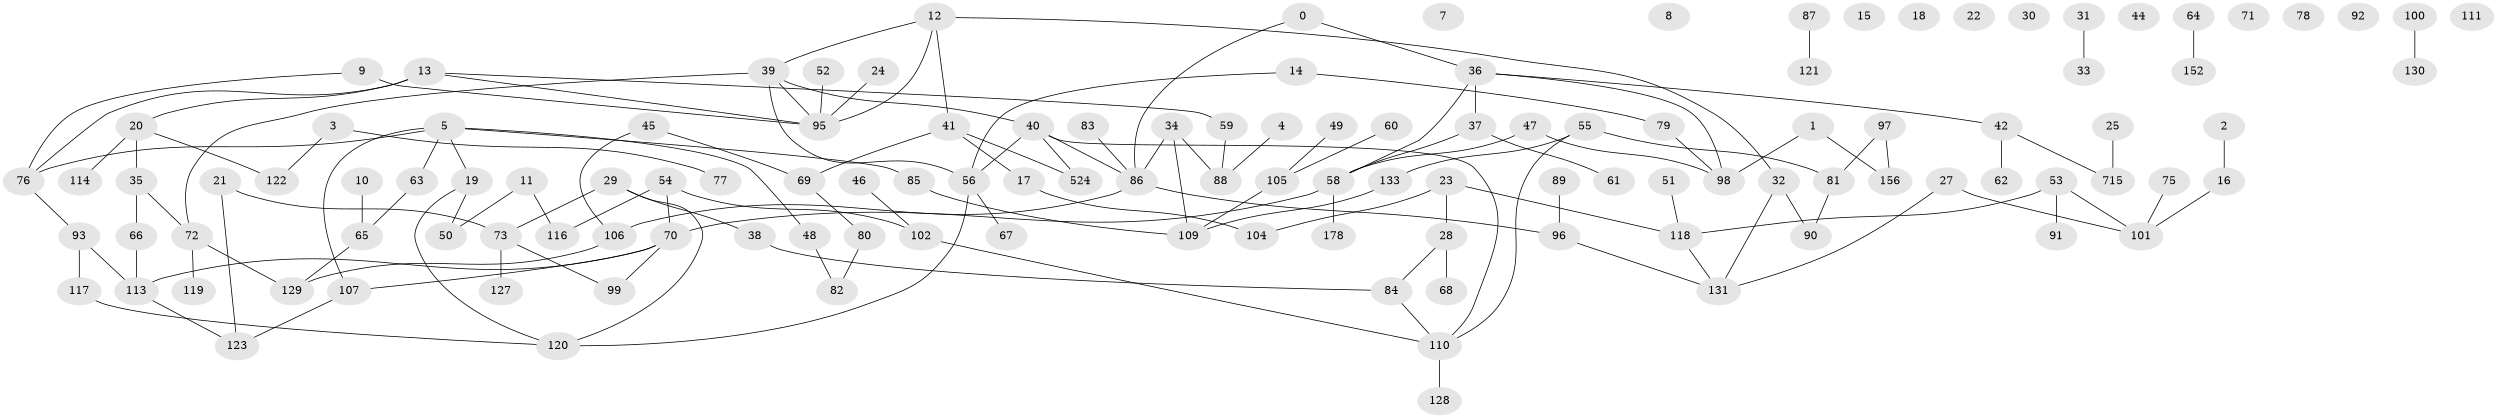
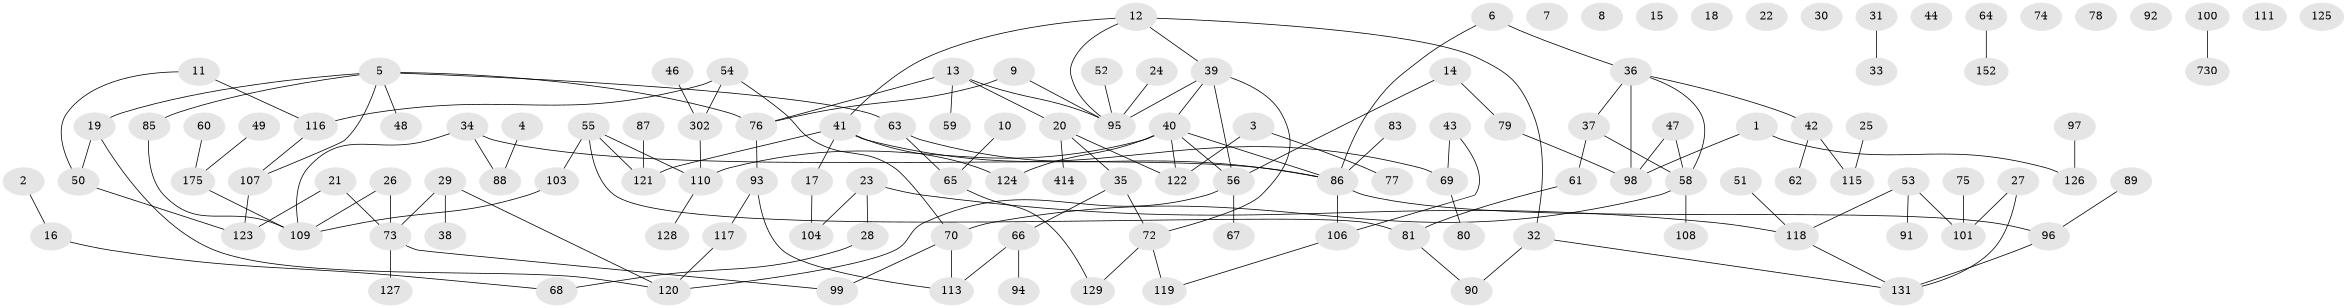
node "0": label "0" -> "6"
node "71": label "71" -> "74"
node "125": added
node "130": label "130" -> "730"
node "45": label "45" -> "43"
edge "55" -- "121": added
edge "41" -- "121": added
edge "97" -- "81": now "61" -- "81"
edge "59" -- "88": removed
edge "40" -- "122": added
edge "63" -- "86": added
node "114": label "114" -> "414"
node "26": added
node "524": label "524" -> "124"
node "105": label "105" -> "175"
node "133": label "133" -> "103"
node "156": label "156" -> "126"
node "715": label "715" -> "115"
edge "16" -- "101": now "16" -- "68"
node "102": label "102" -> "302"
node "178": label "178" -> "108"
edge "106" -- "129": now "106" -- "119"
edge "70" -- "107": now "116" -- "107"
node "82": removed
node "94": added
node "84": removed
edge "113" -- "123": now "50" -- "123"
